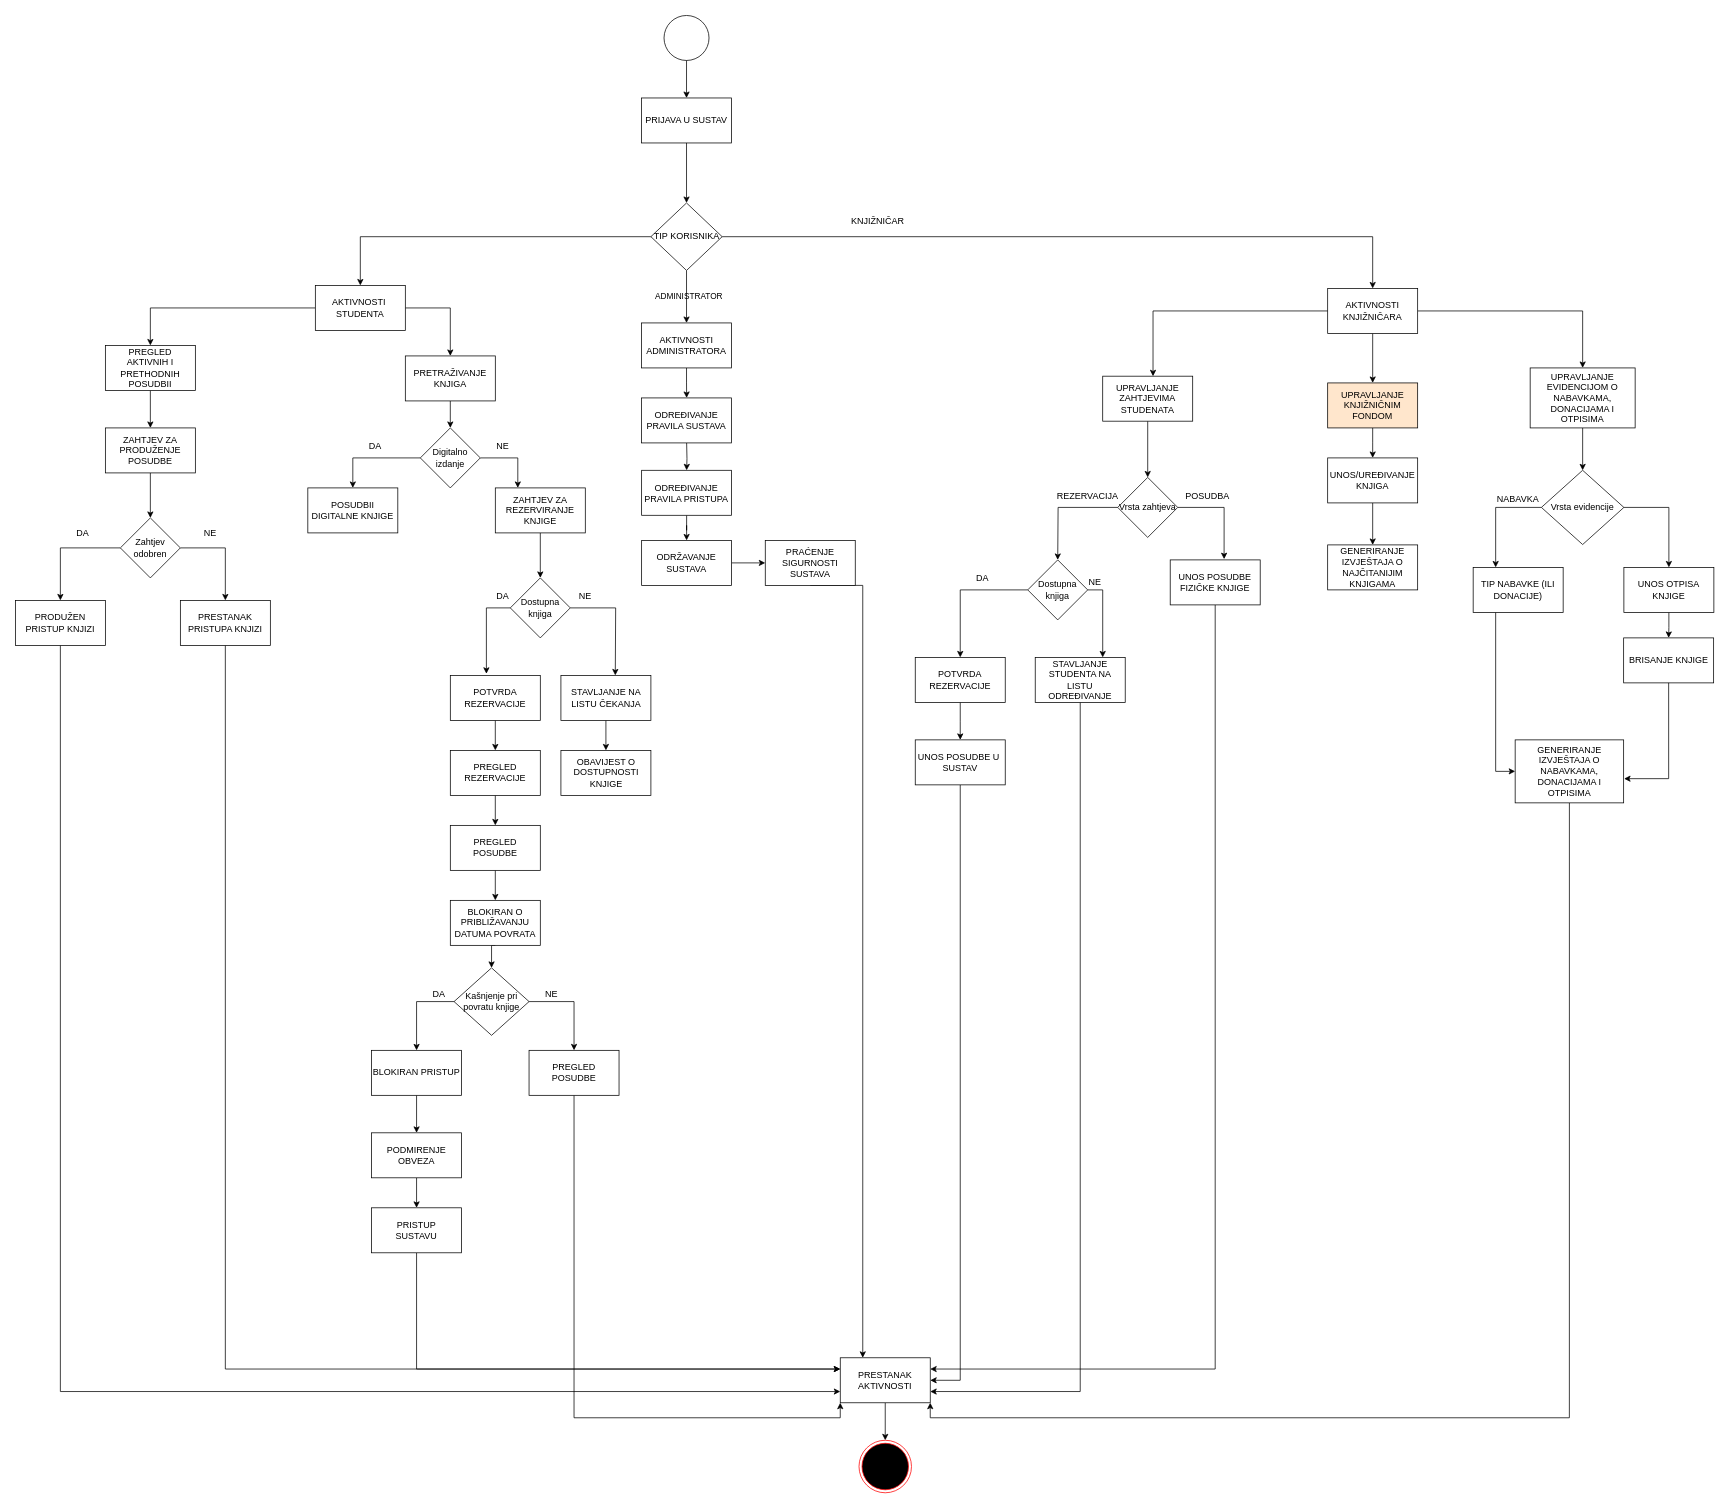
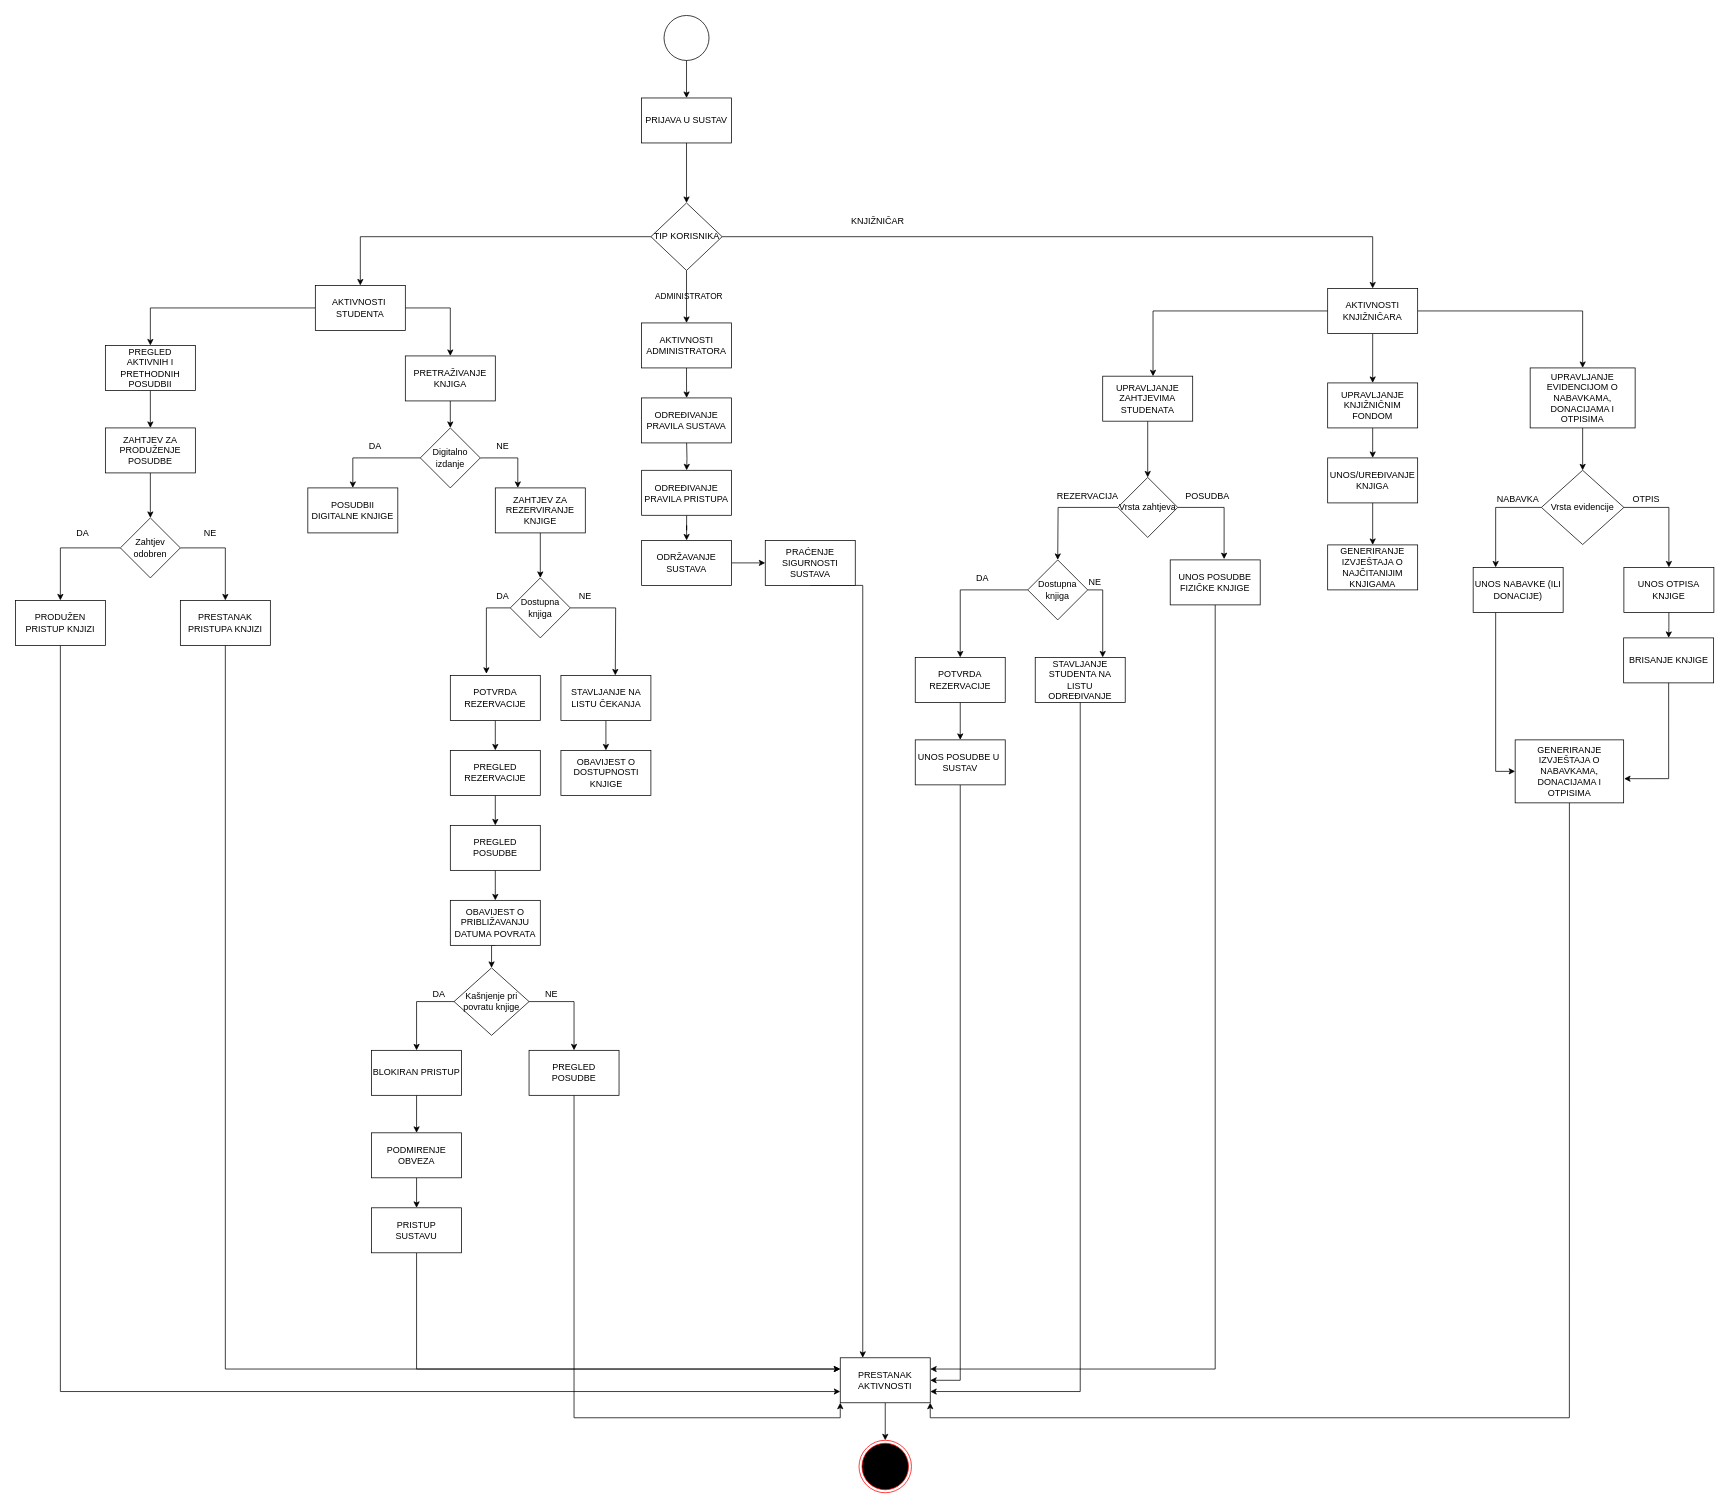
node "UPRAVLJANJE KNJIŽNIČNIM FONDOM": fillcolor #ffe6cc -> #ffffff
node "OTPIS": added
node "TIP NABAVKE (ILI DONACIJE)": label "TIP NABAVKE (ILI DONACIJE)" -> "UNOS NABAVKE (ILI DONACIJE)"
node "BLOKIRAN O PRIBLIŽAVANJU DATUMA POVRATA": label "BLOKIRAN O PRIBLIŽAVANJU DATUMA POVRATA" -> "OBAVIJEST O PRIBLIŽAVANJU DATUMA POVRATA"
